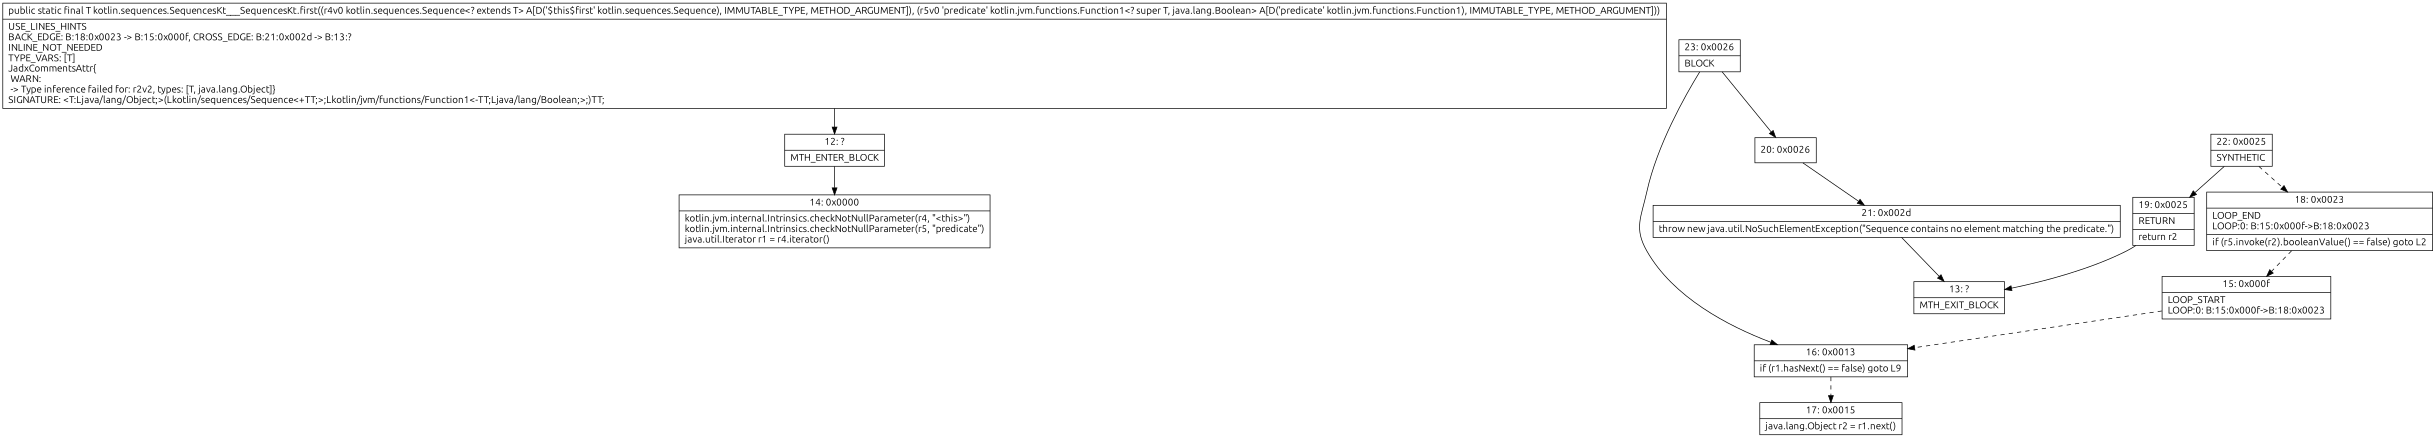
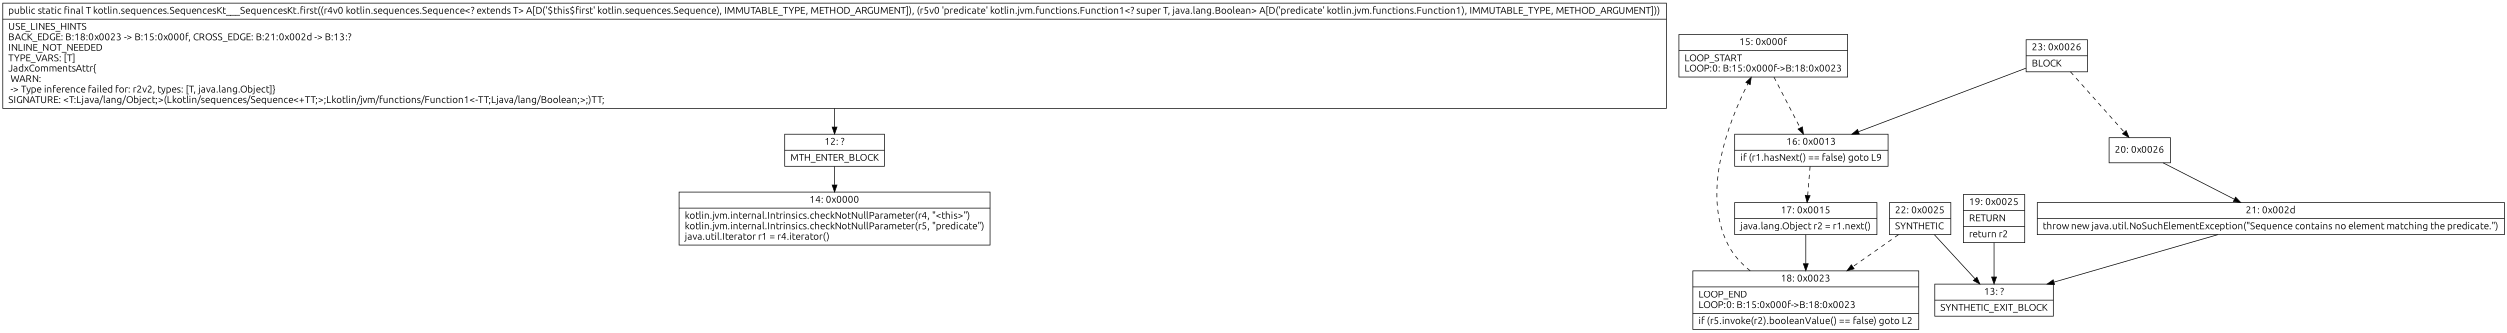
edge "23: 0x0026" -> "20: 0x0026": style solid -> dashed
edge "22: 0x0025" -> "19: 0x0025": now "22: 0x0025" -> "13: ?"
edge "17: 0x0015" -> "18: 0x0023": added
node "13: ?": text "MTH_EXIT_BLOCK" -> "SYNTHETIC_EXIT_BLOCK"
